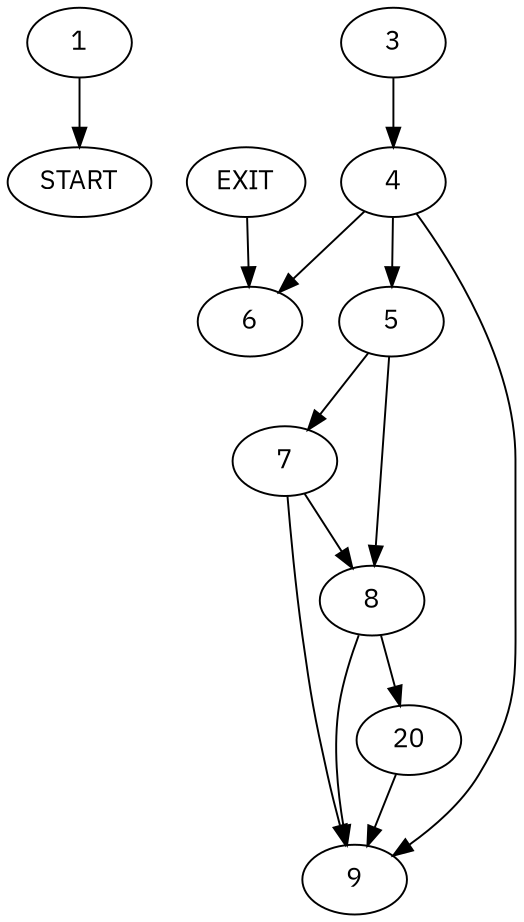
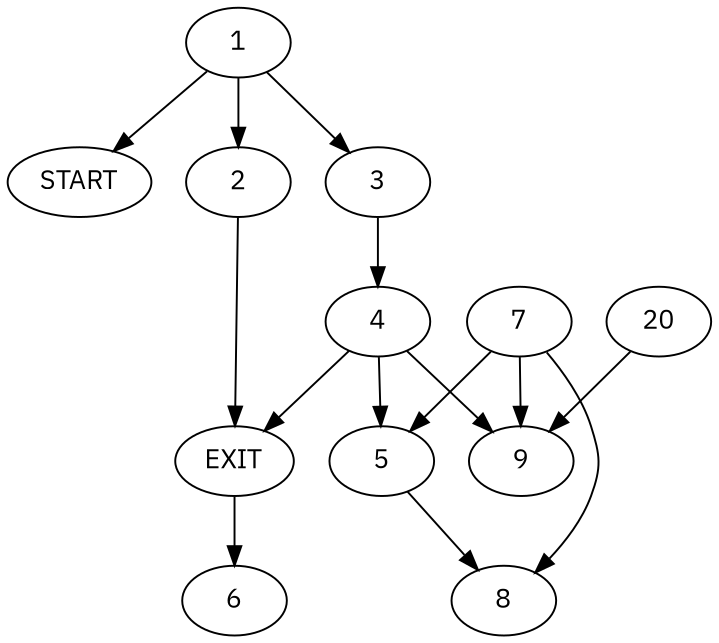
edge "1" -> "3": added
node "2": added
edge "4" -> "6": now "4" -> "EXIT"
edge "5" -> "7": reversed
edge "8" -> "20": removed
edge "8" -> "9": removed
